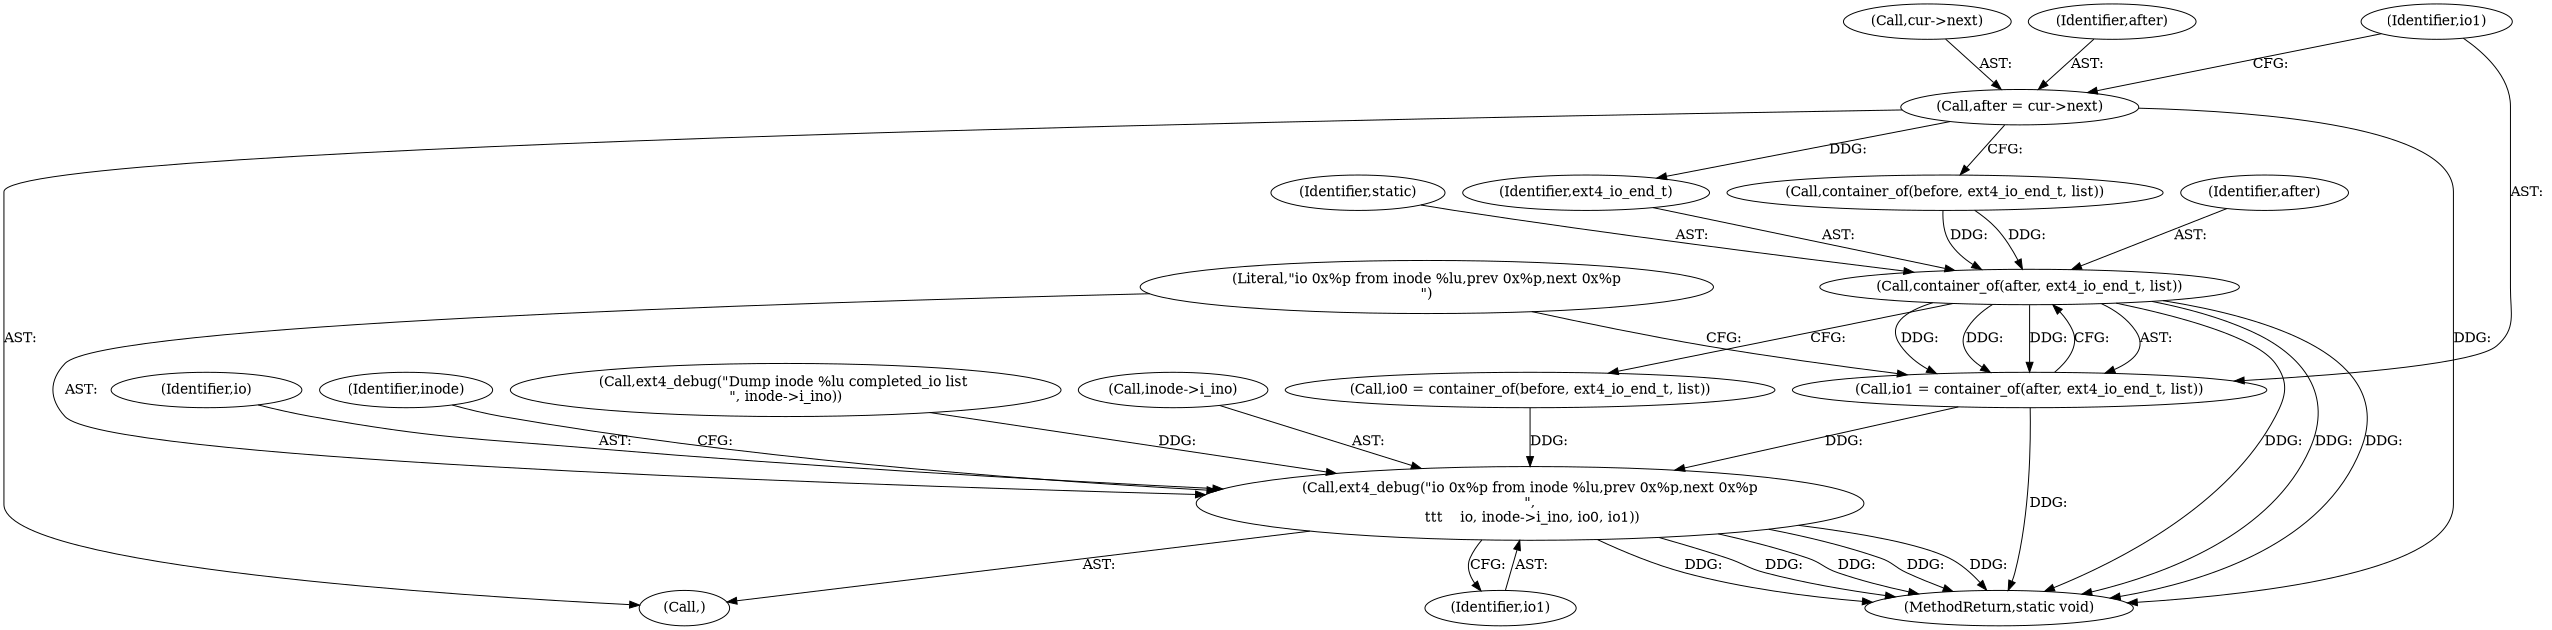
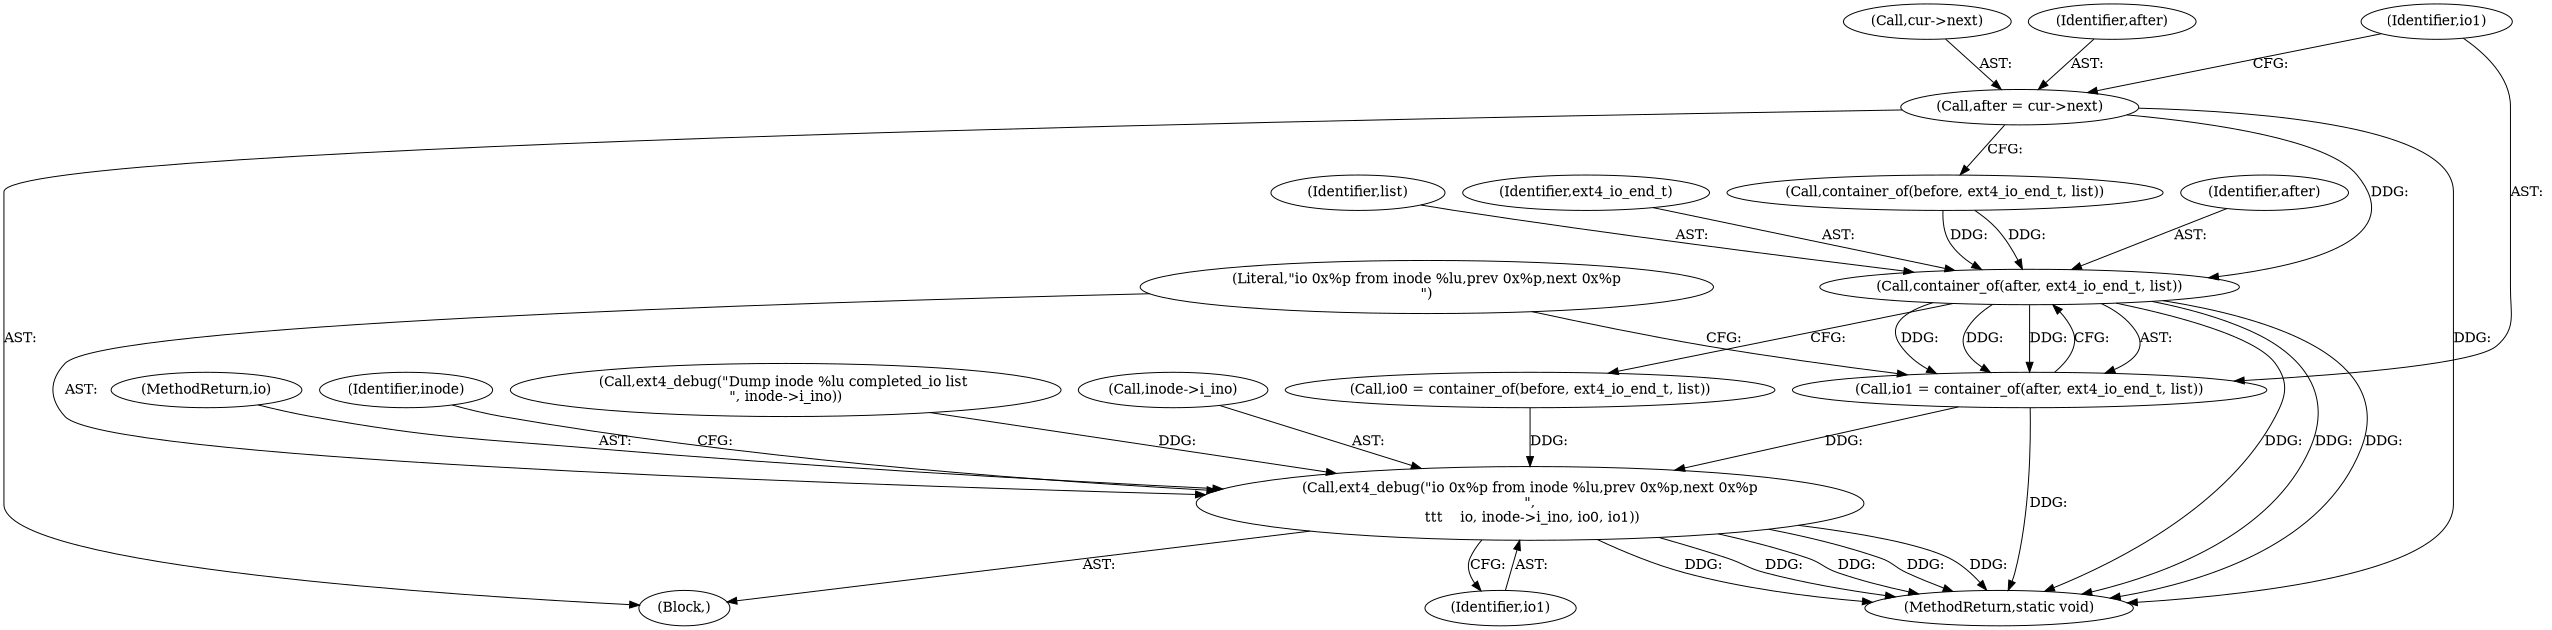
edge "(Call,after = cur->next)" -> "(Identifier,ext4_io_end_t)": now "(Call,after = cur->next)" -> "(Call,container_of(after, ext4_io_end_t, list))"
node "(Identifier,static)": label "(Identifier,static)" -> "(Identifier,list)"
node "(Identifier,io)": label "(Identifier,io)" -> "(MethodReturn,io)"
node "(Call,)": label "(Call,)" -> "(Block,)"
